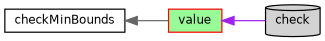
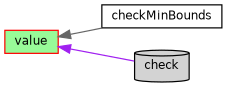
edge "value" -> "checkMinBounds": reversed
